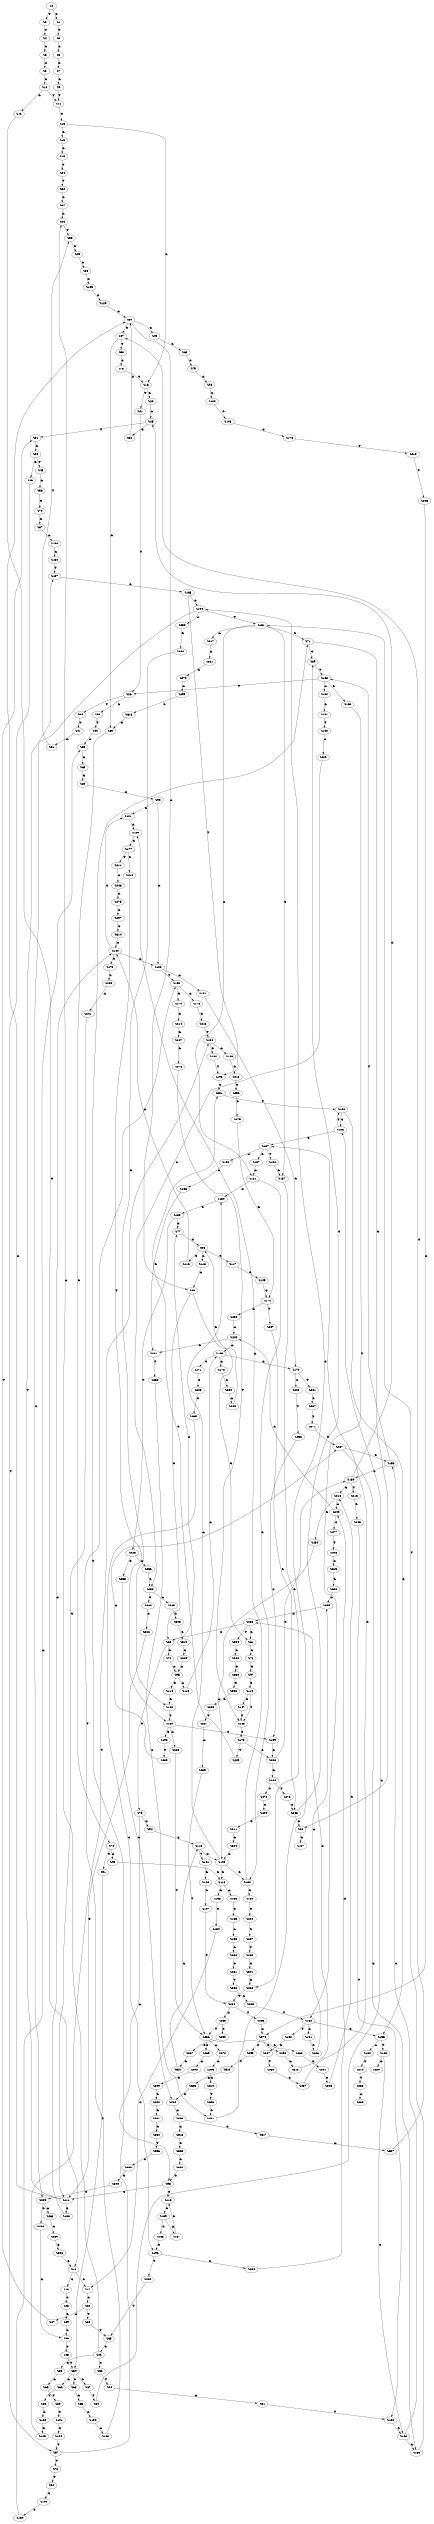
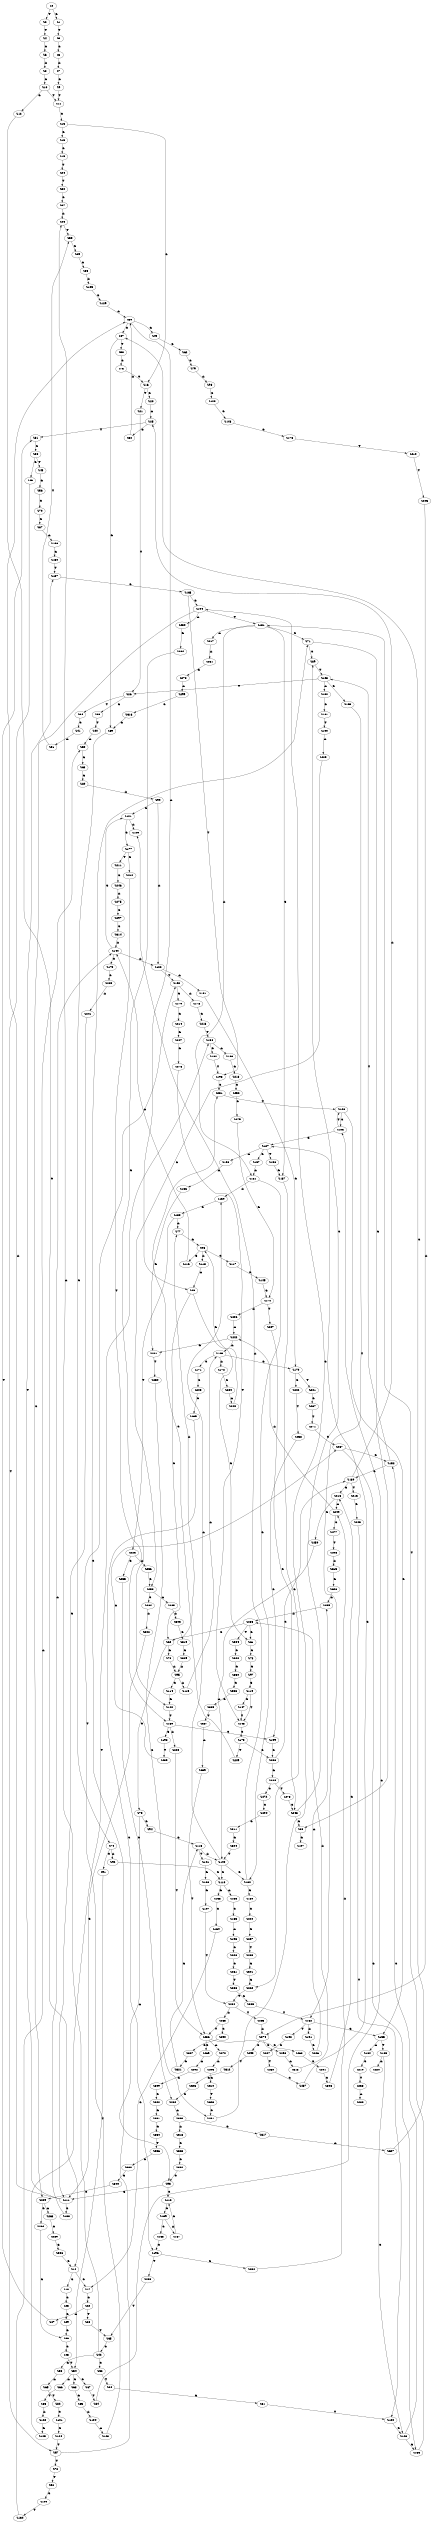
edge "S149" -> "S177": now "S121" -> "S177"
edge "S324" -> "S140": label "A" -> "T"
